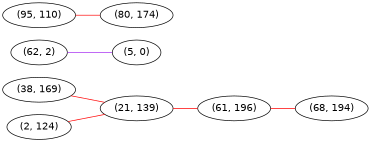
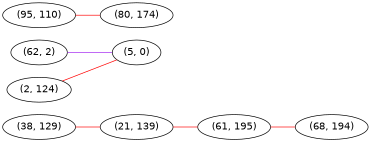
node "(38, 169)": label "(38, 169)" -> "(38, 129)"
node "(61, 196)": label "(61, 196)" -> "(61, 195)"
edge "(21, 139)" -- "(2, 124)": now "(5, 0)" -- "(2, 124)"
